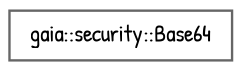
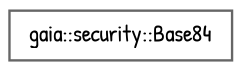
node "gaia::security::Base64": label "gaia::security::Base64" -> "gaia::security::Base84"
